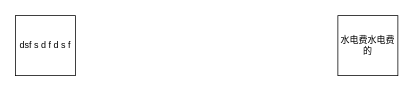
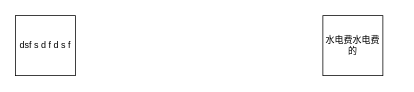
node "水电费水电费的": moved (368, 45) -> (353, 45)
